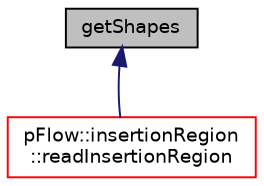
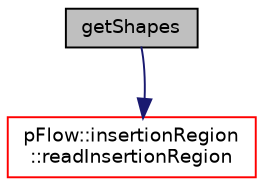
edge "pFlow::insertionRegion ::readInsertionRegion" -> "getShapes": reversed
